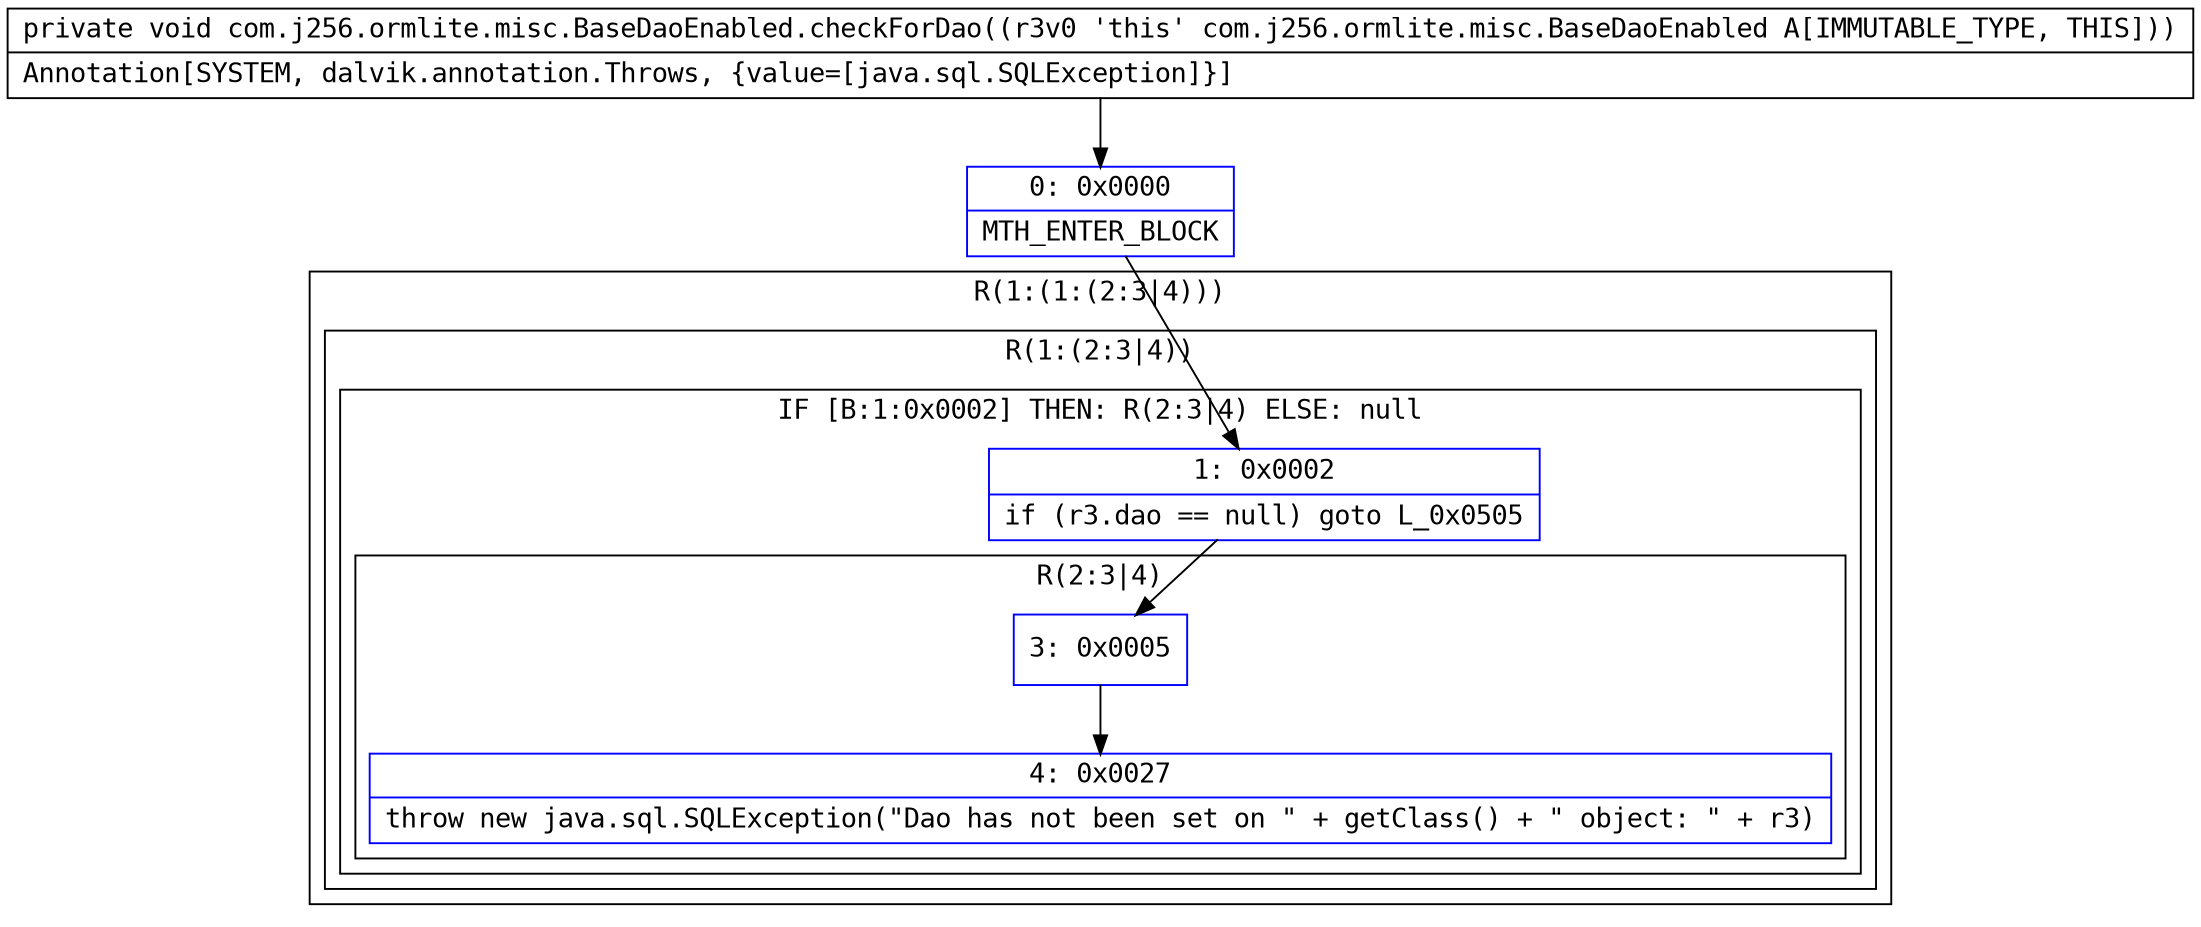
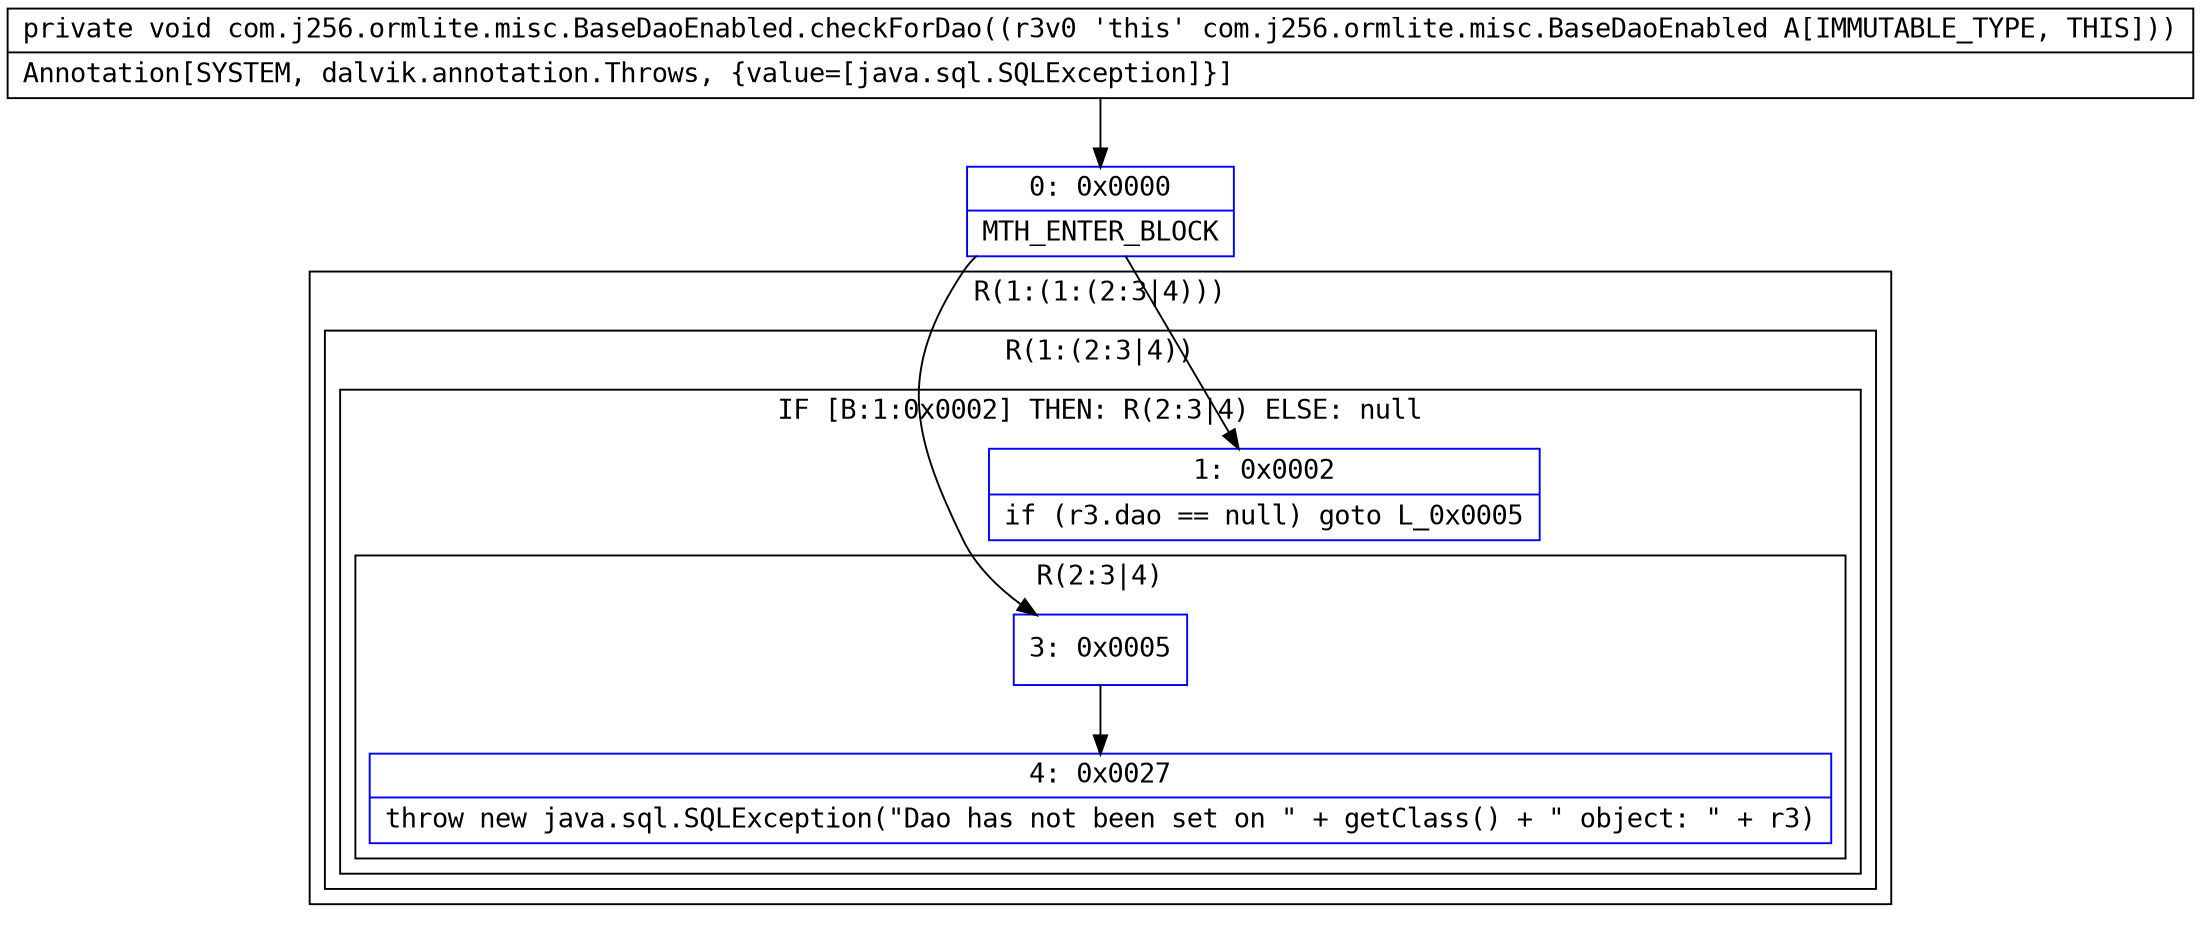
node "1: 0x0002": text "if (r3.dao == null) goto L_0x0505" -> "if (r3.dao == null) goto L_0x0005"
edge "1: 0x0002" -> "3: 0x0005": now "0: 0x0000" -> "3: 0x0005"
